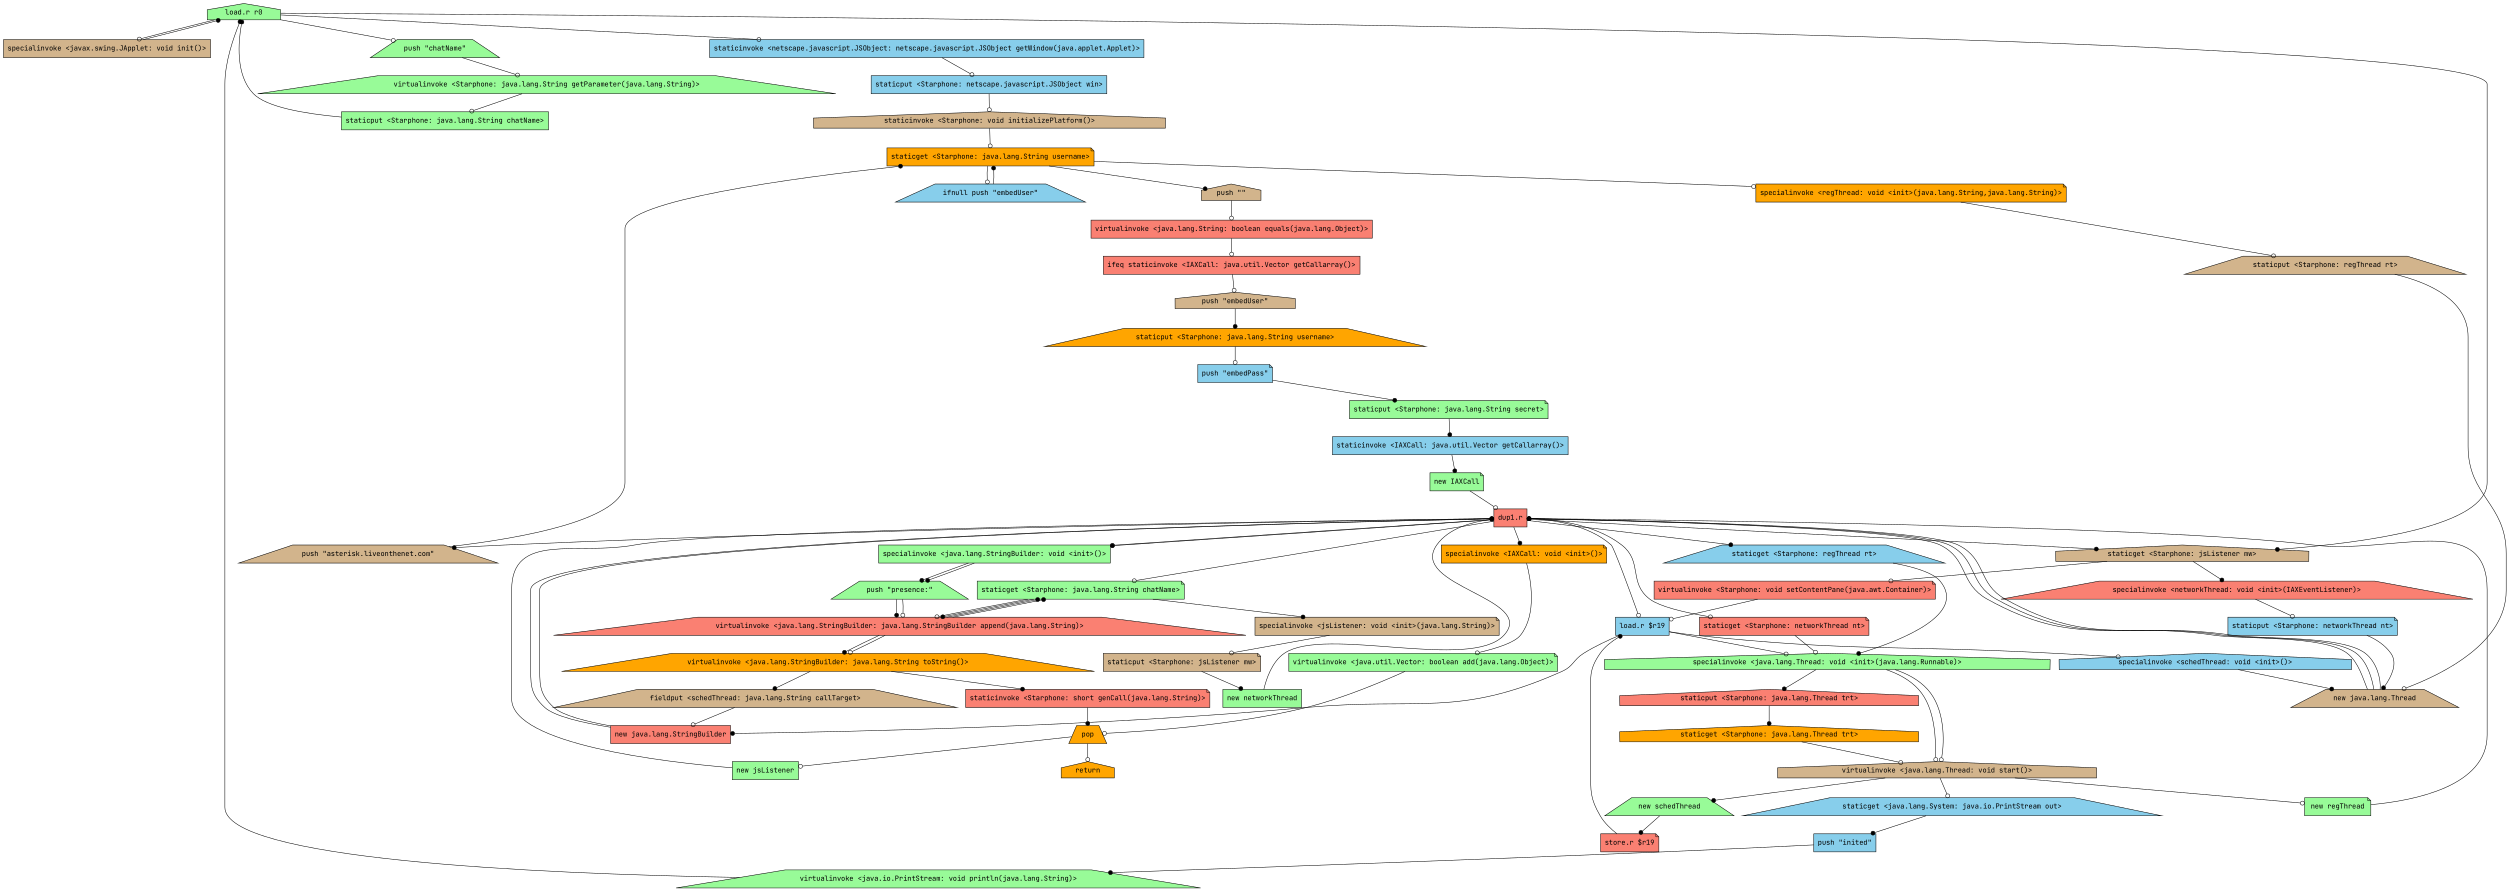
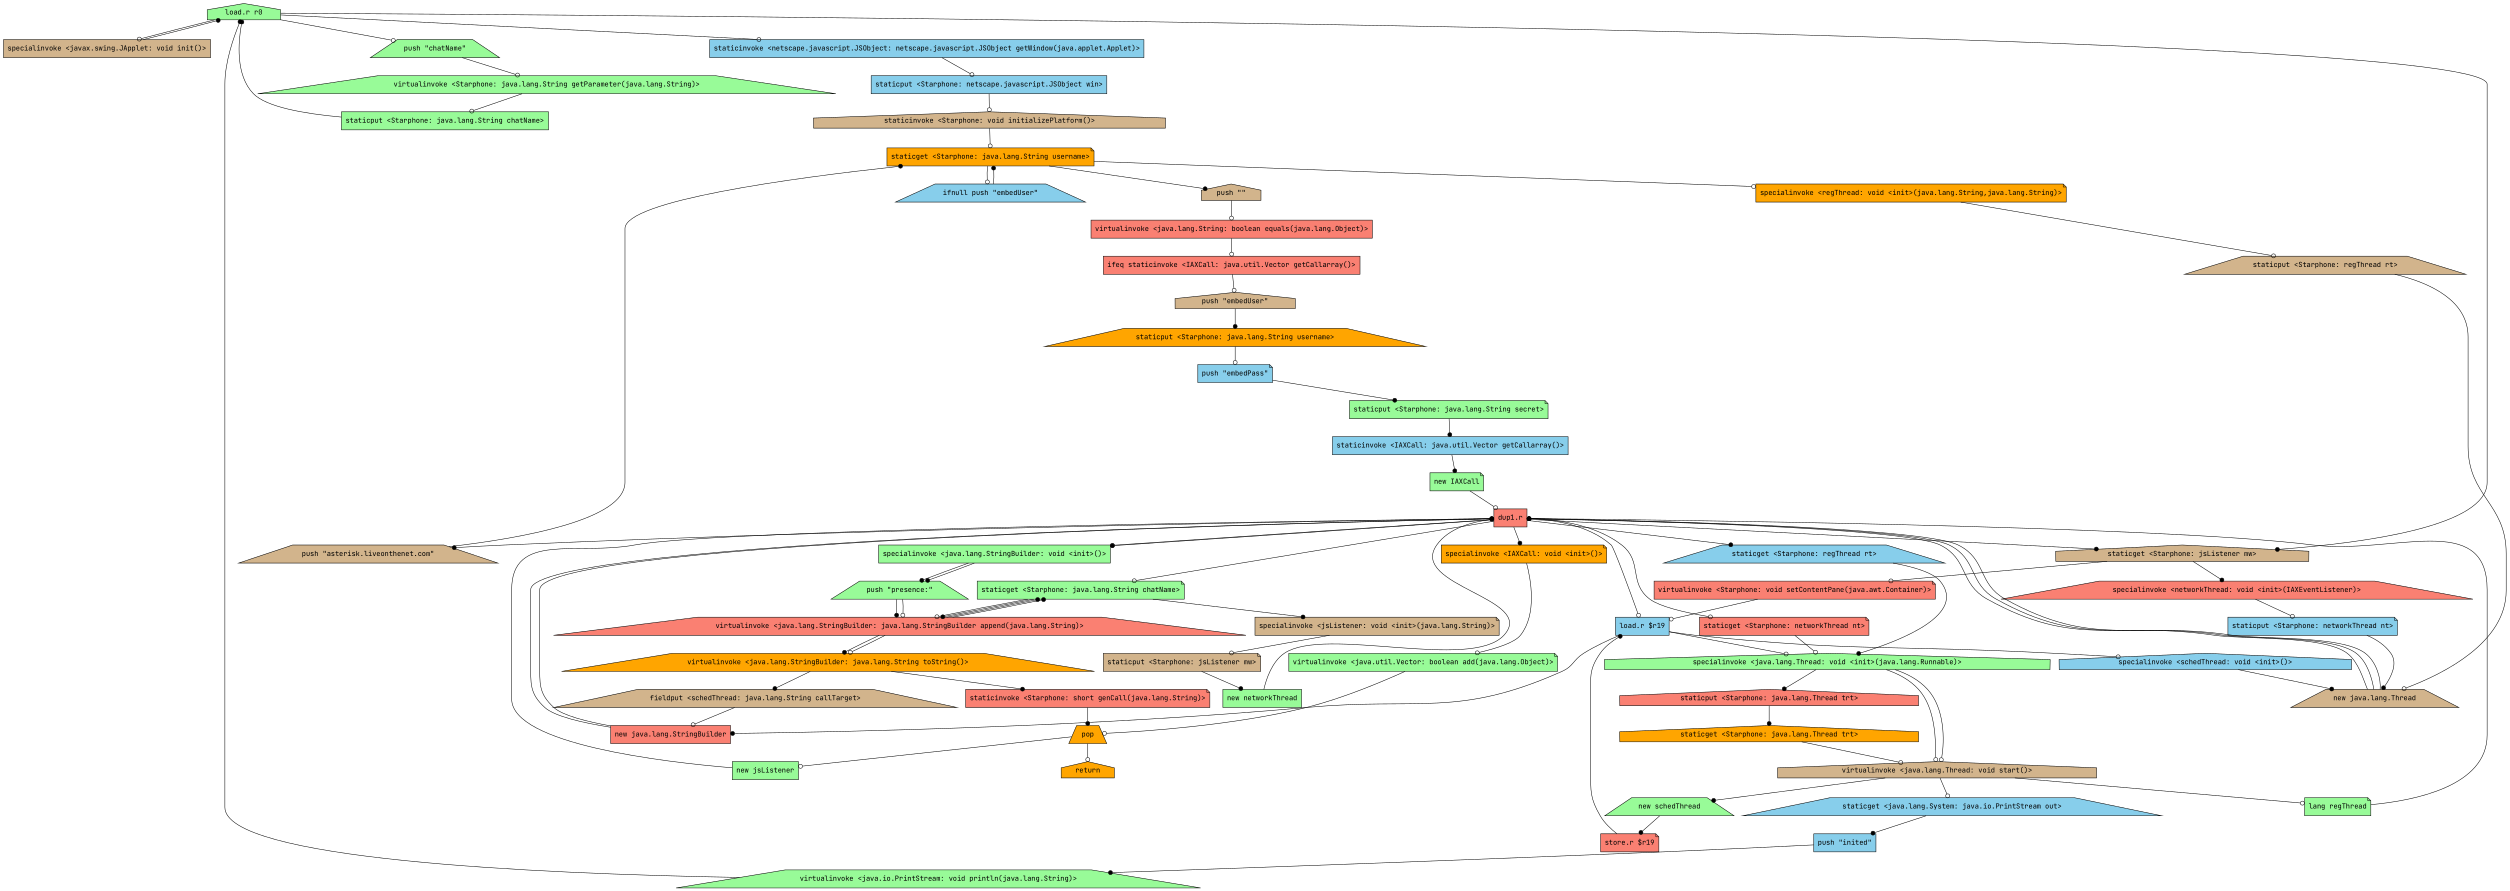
node "new regThread": label "new regThread" -> "lang regThread"
